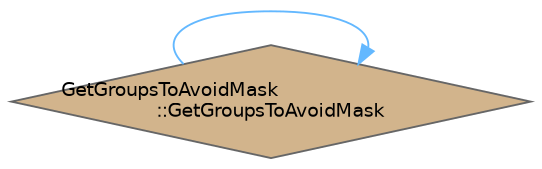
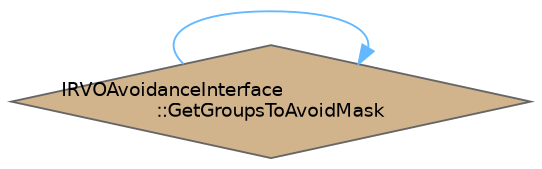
node "GetGroupsToAvoidMask ::GetGroupsToAvoidMask": label "GetGroupsToAvoidMask ::GetGroupsToAvoidMask" -> "IRVOAvoidanceInterface ::GetGroupsToAvoidMask"
